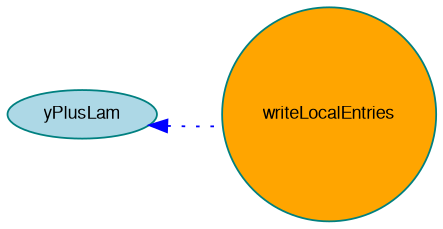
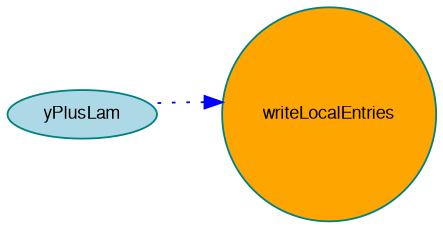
edge "writeLocalEntries" -> "yPlusLam": reversed
